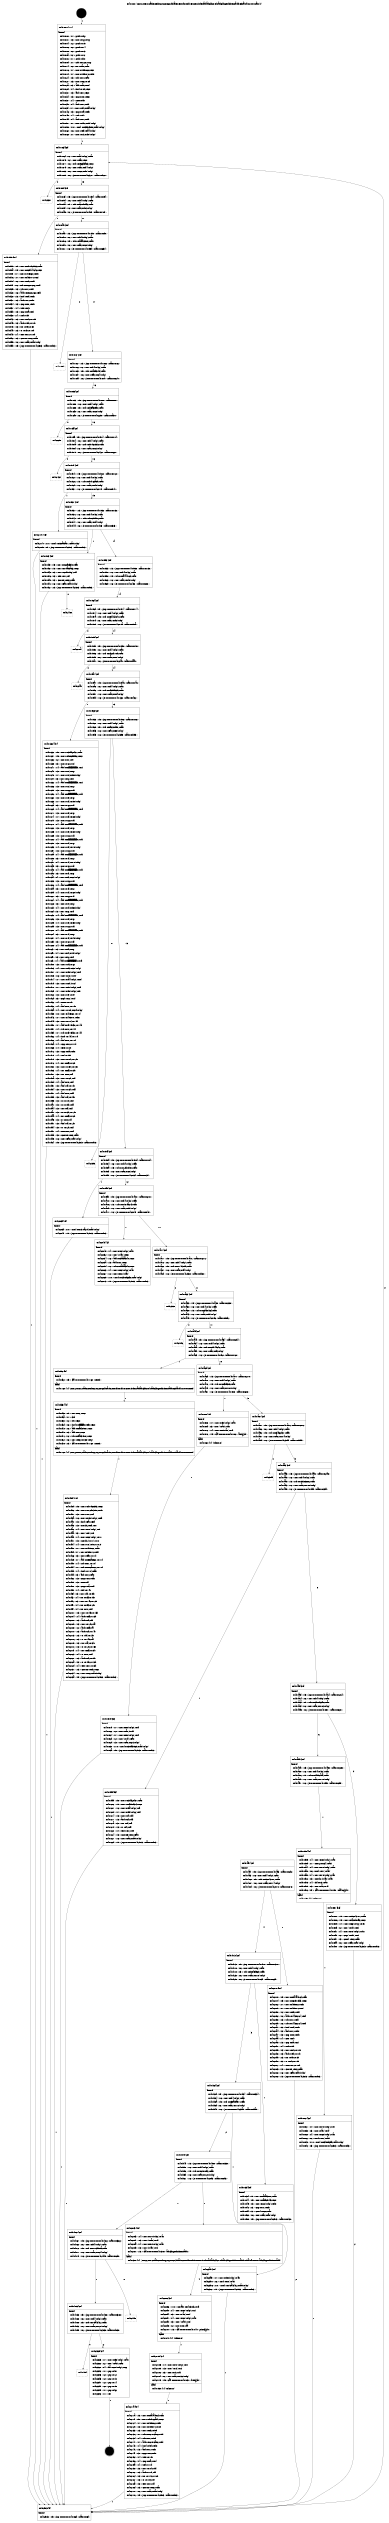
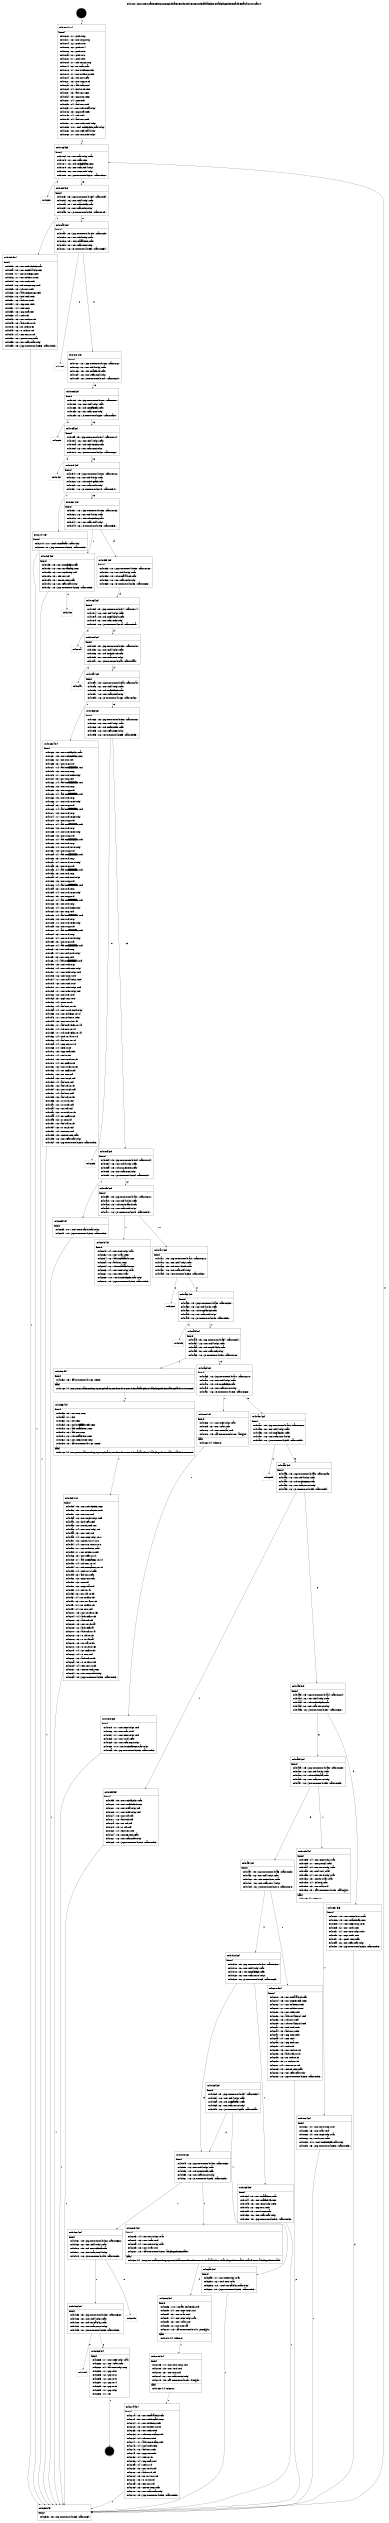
edge "0x401adb [28]" -> "0x401af7 [28]": added, label "5"
edge "0x401b13 [28]" -> "0x401b2f [28]": now "0x401b13 [28]" -> "0x401b4b [28]"
edge "0x401e3f [30]" -> "0x402503 [5]": added, label "1"
